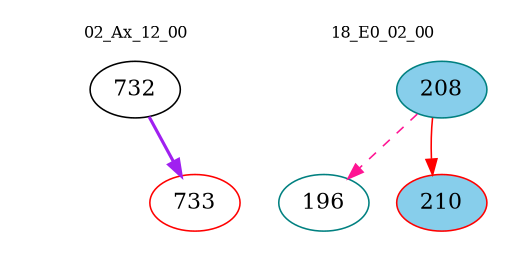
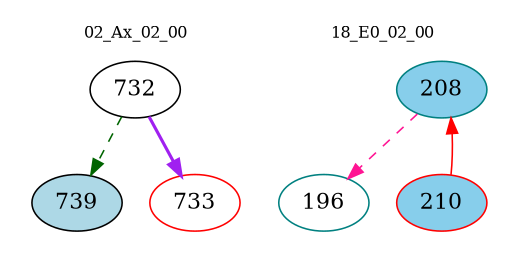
cluster "02_Ax_12_00": label "02_Ax_12_00" -> "02_Ax_02_00"
edge "208" -> "210": reversed
node "739": added
